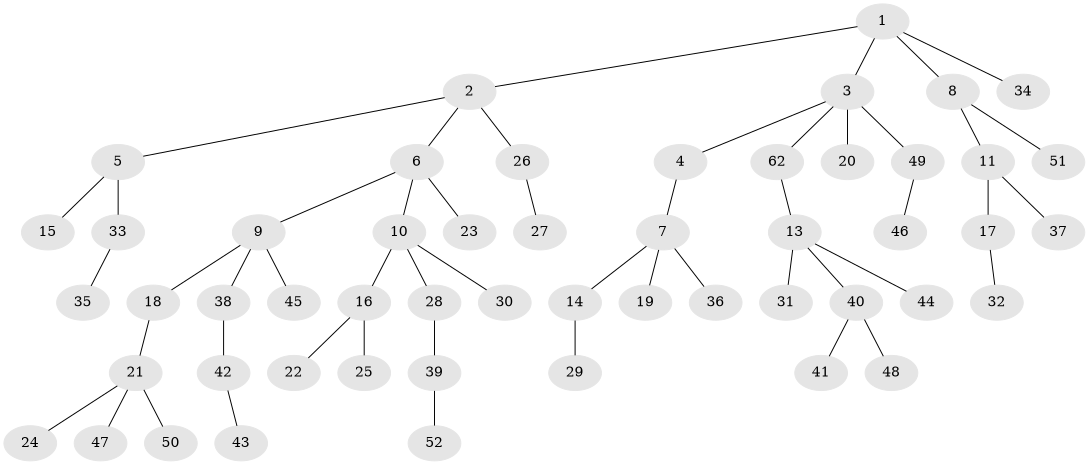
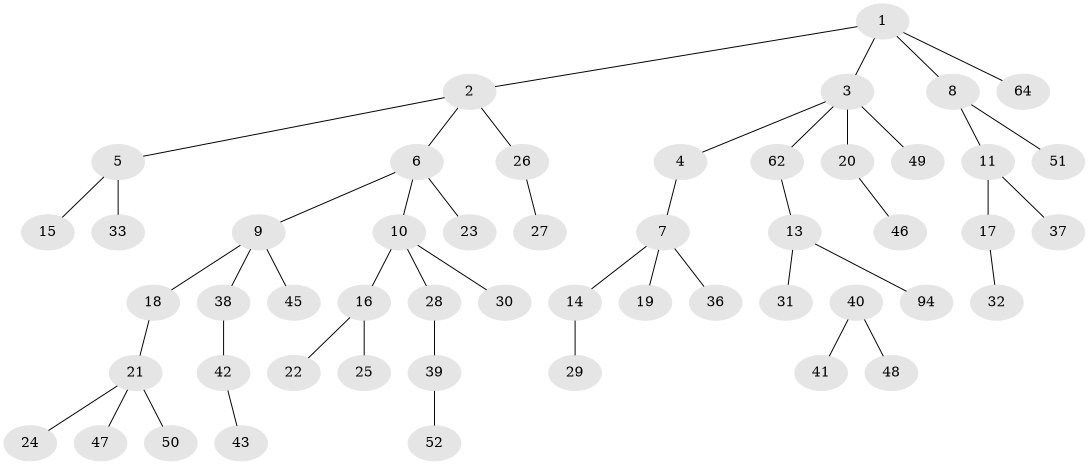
node "34": label "34" -> "64"
edge "49" -- "46": now "20" -- "46"
edge "13" -- "40": removed
node "35": removed
node "44": label "44" -> "94"
